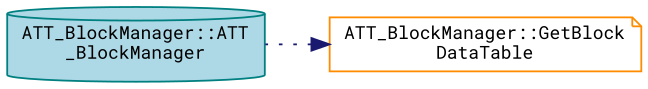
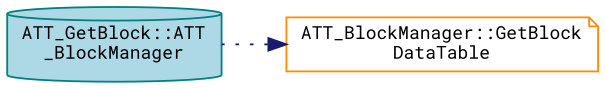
node "ATT_BlockManager::ATT _BlockManager": label "ATT_BlockManager::ATT _BlockManager" -> "ATT_GetBlock::ATT _BlockManager"
